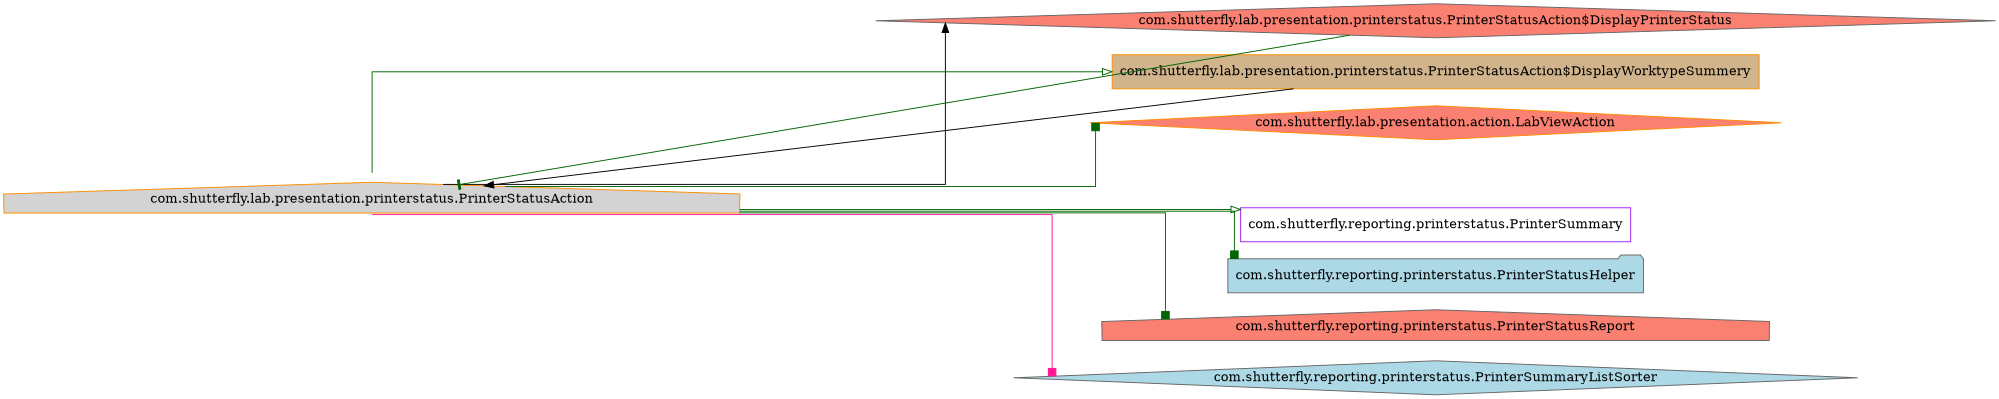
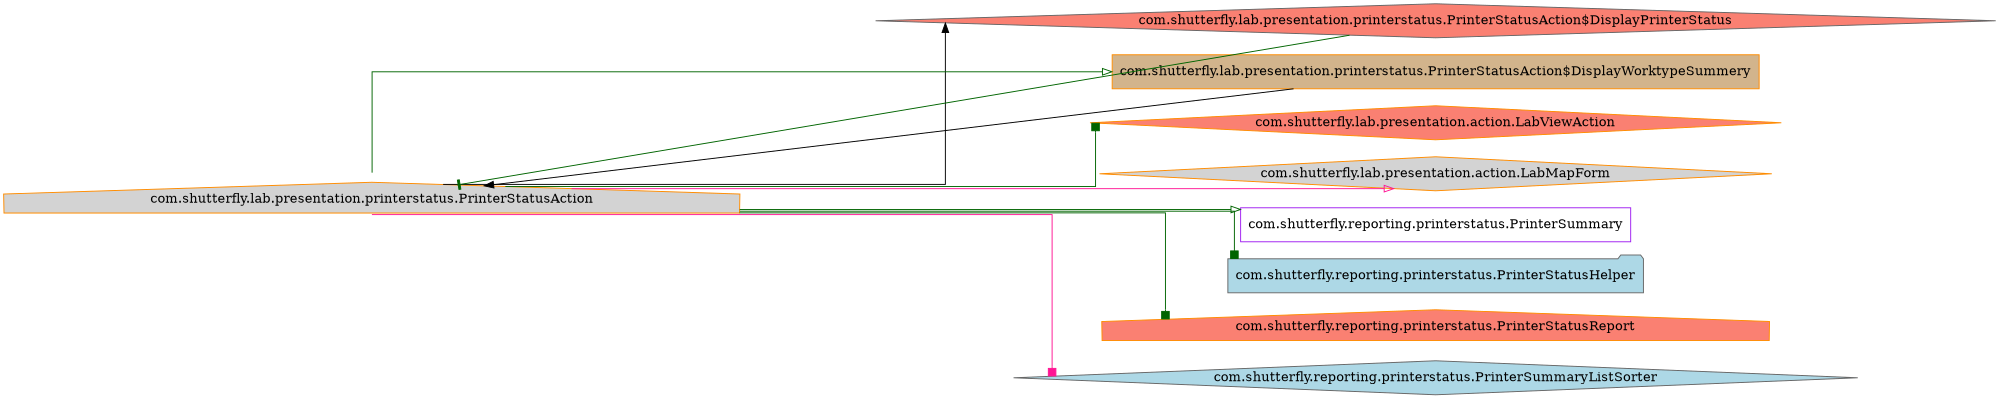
node "com.shutterfly.lab.presentation.action.LabMapForm": added
node "com.shutterfly.reporting.printerstatus.PrinterStatusReport": color gray40 -> darkorange
